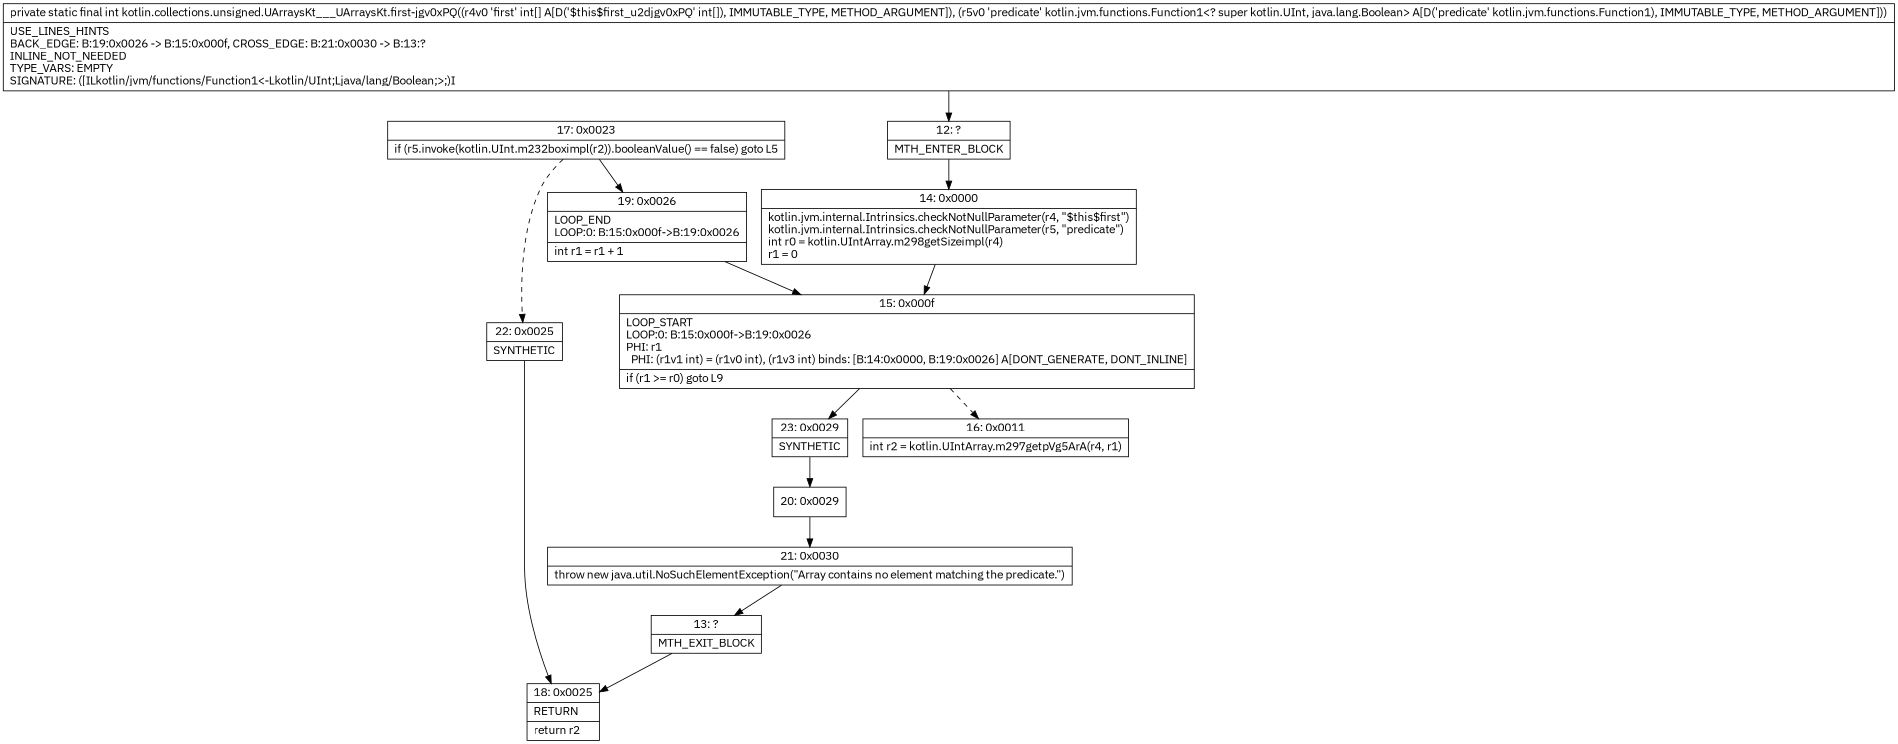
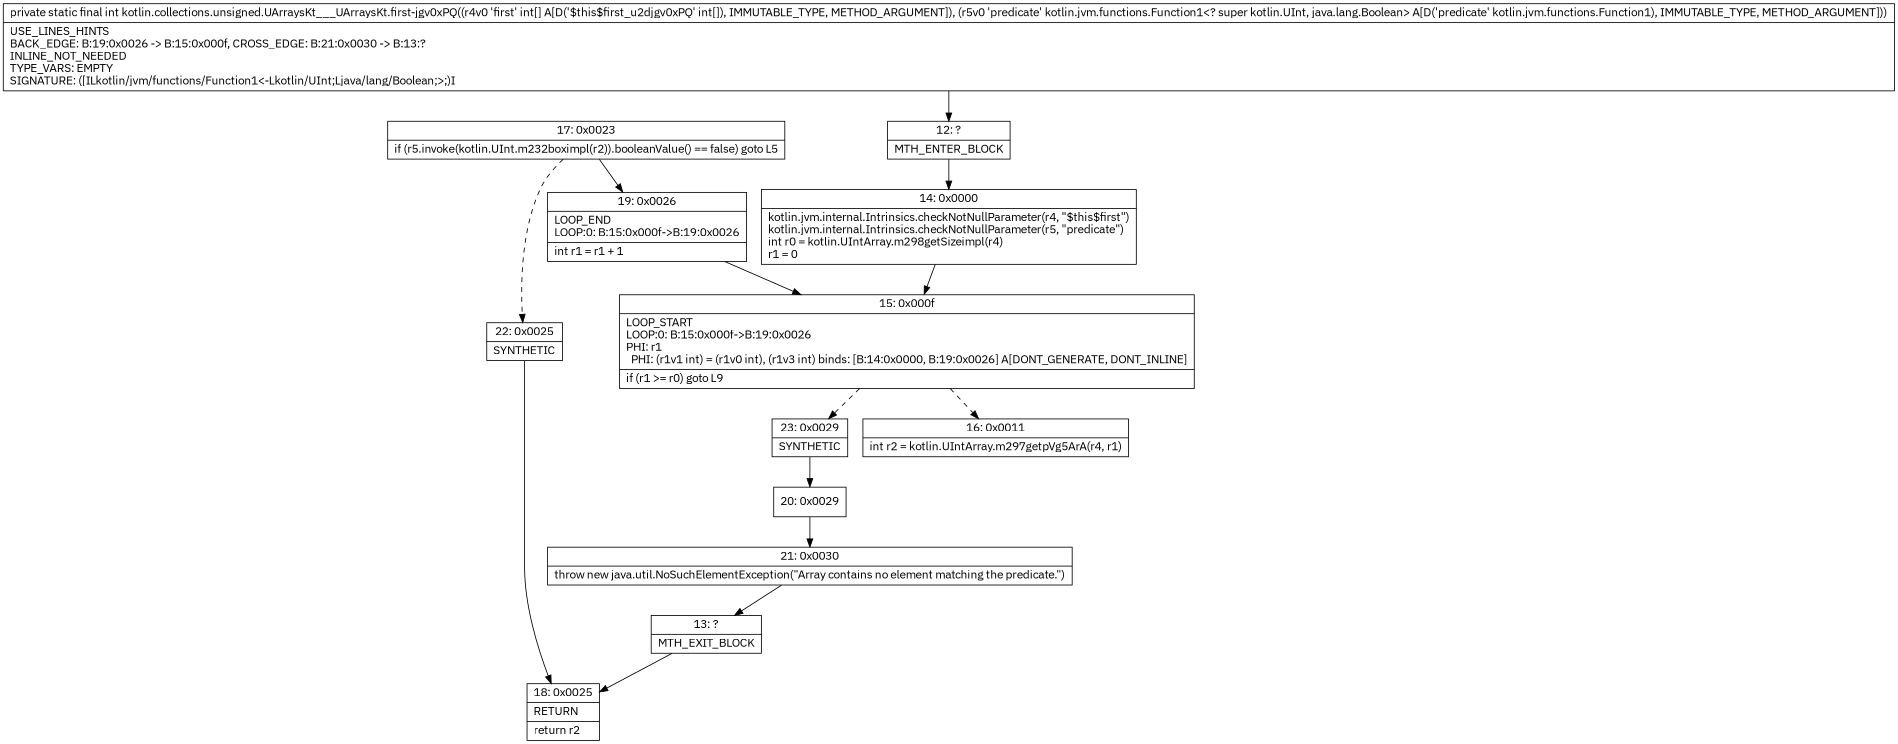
edge "15: 0x000f" -> "23: 0x0029": style solid -> dashed
